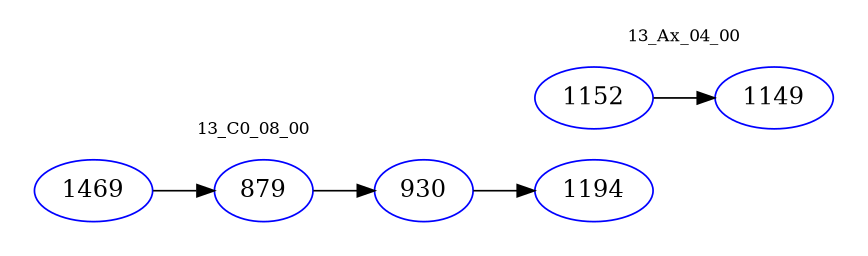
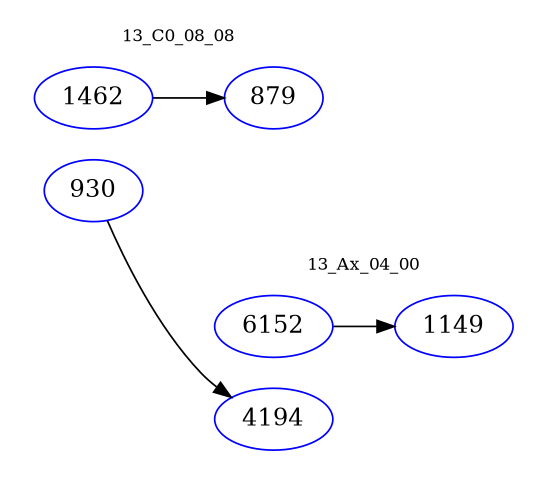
node "1152": label "1152" -> "6152"
cluster "13_C0_08_00": label "13_C0_08_00" -> "13_C0_08_08"
node "1469": label "1469" -> "1462"
edge "879" -> "930": removed
node "1194": label "1194" -> "4194"
